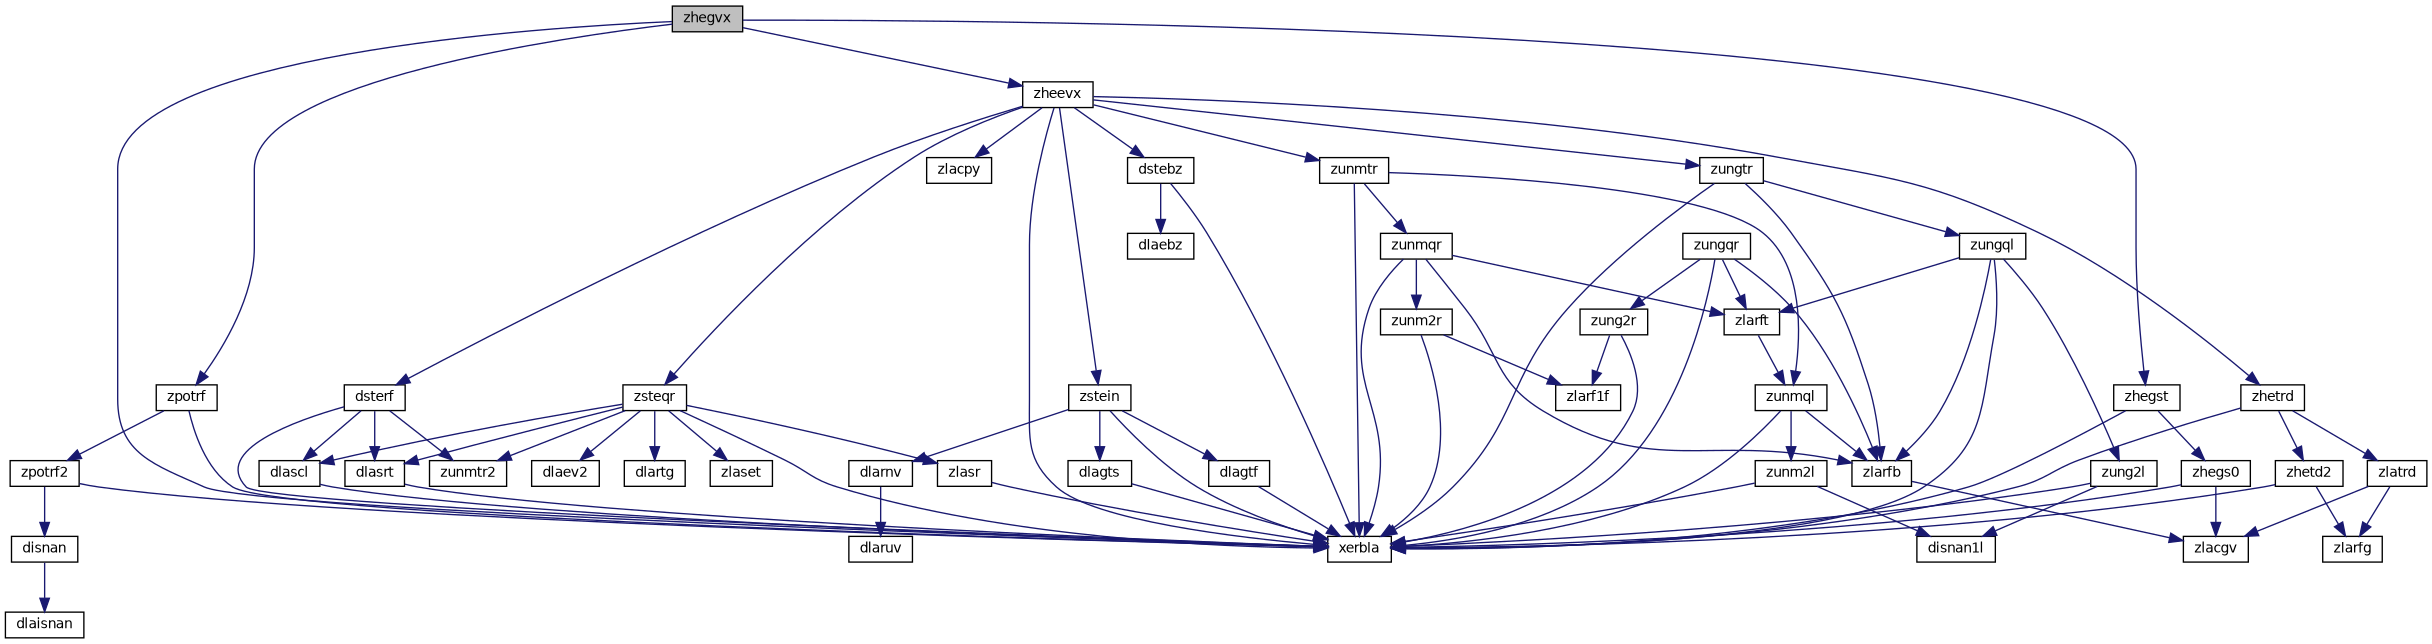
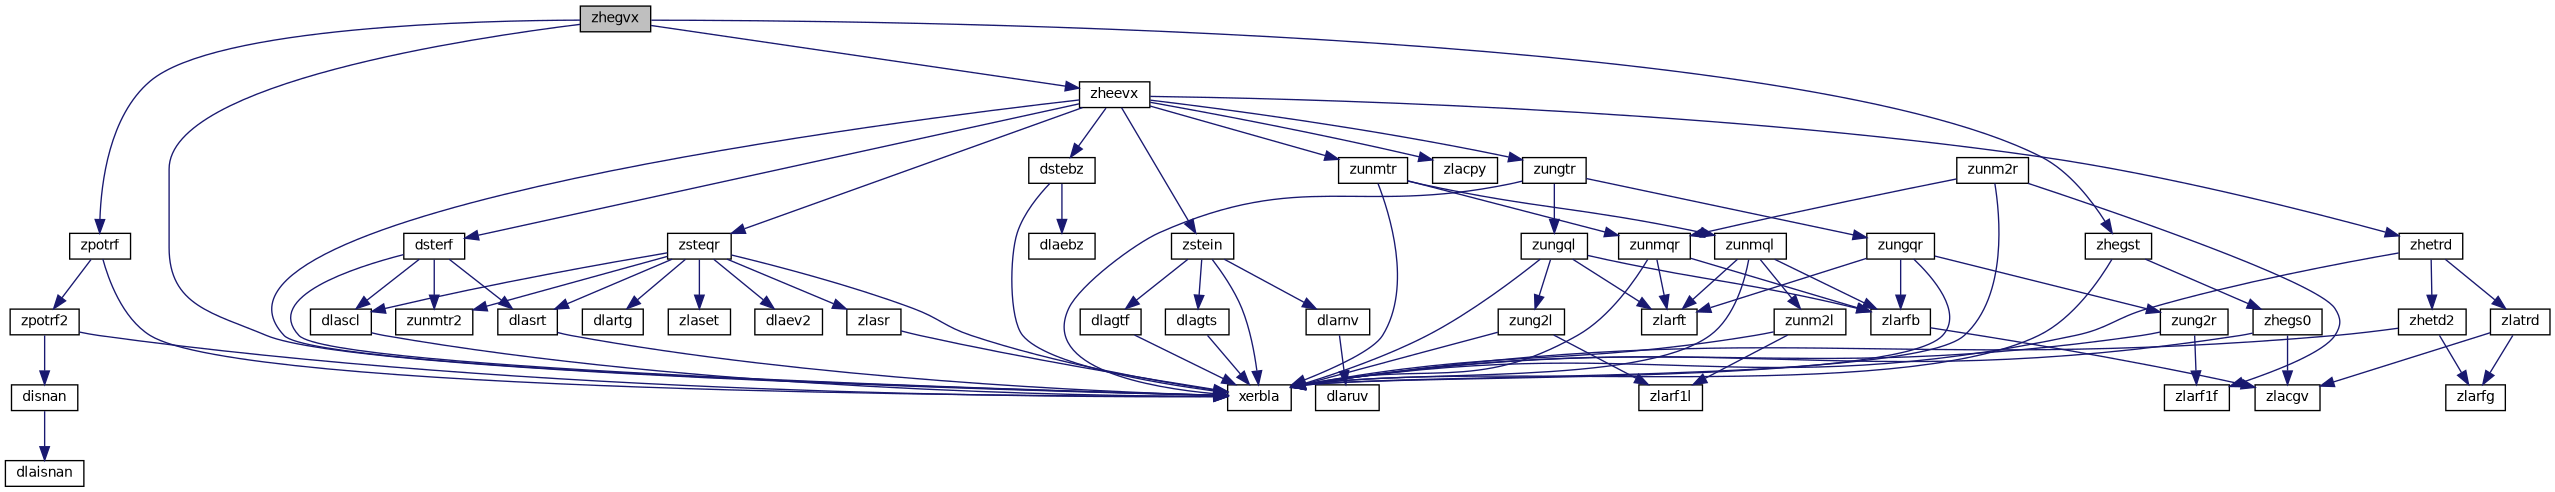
edge "zunmqr" -> "zunm2r": reversed
edge "zungtr" -> "zlarfb": now "zungtr" -> "zungqr"
edge "zlarft" -> "zunmql": reversed
node "disnan1l": label "disnan1l" -> "zlarf1l"
